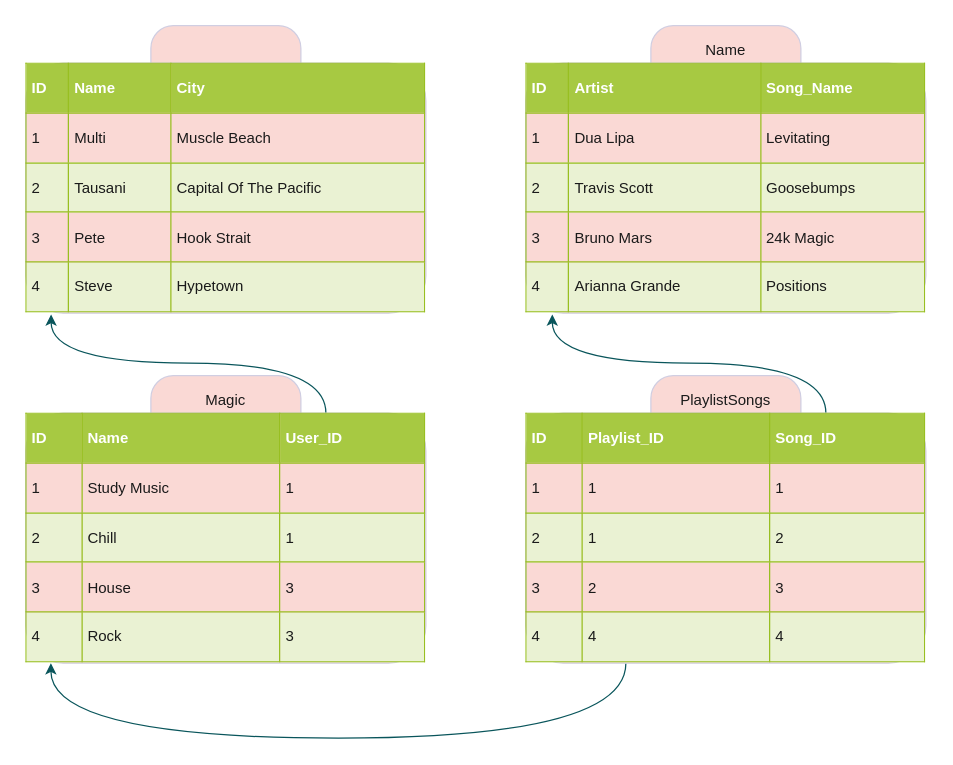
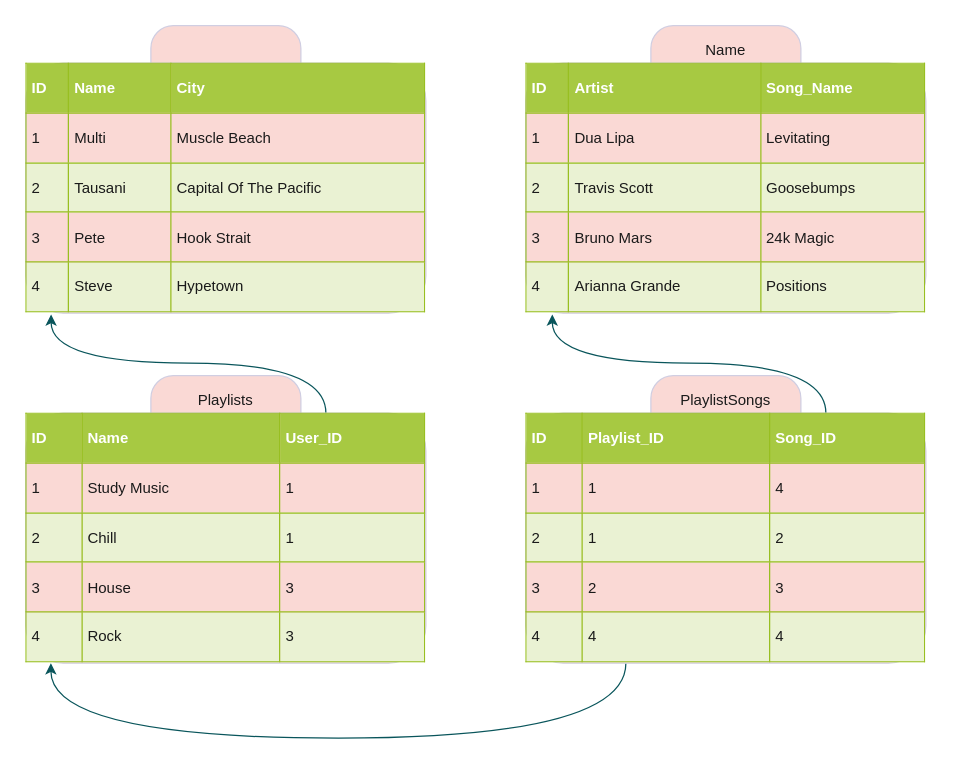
node "Magic": label "Magic" -> "Playlists"
node "IDPlaylist_IDSong_ID 1 1 1 2 1 2 3 2 3 4 4 4": label "IDPlaylist_IDSong_ID 1 1 1 2 1 2 3 2 3 4 4 4" -> "IDPlaylist_IDSong_ID 1 1 4 2 1 2 3 2 3 4 4 4"
